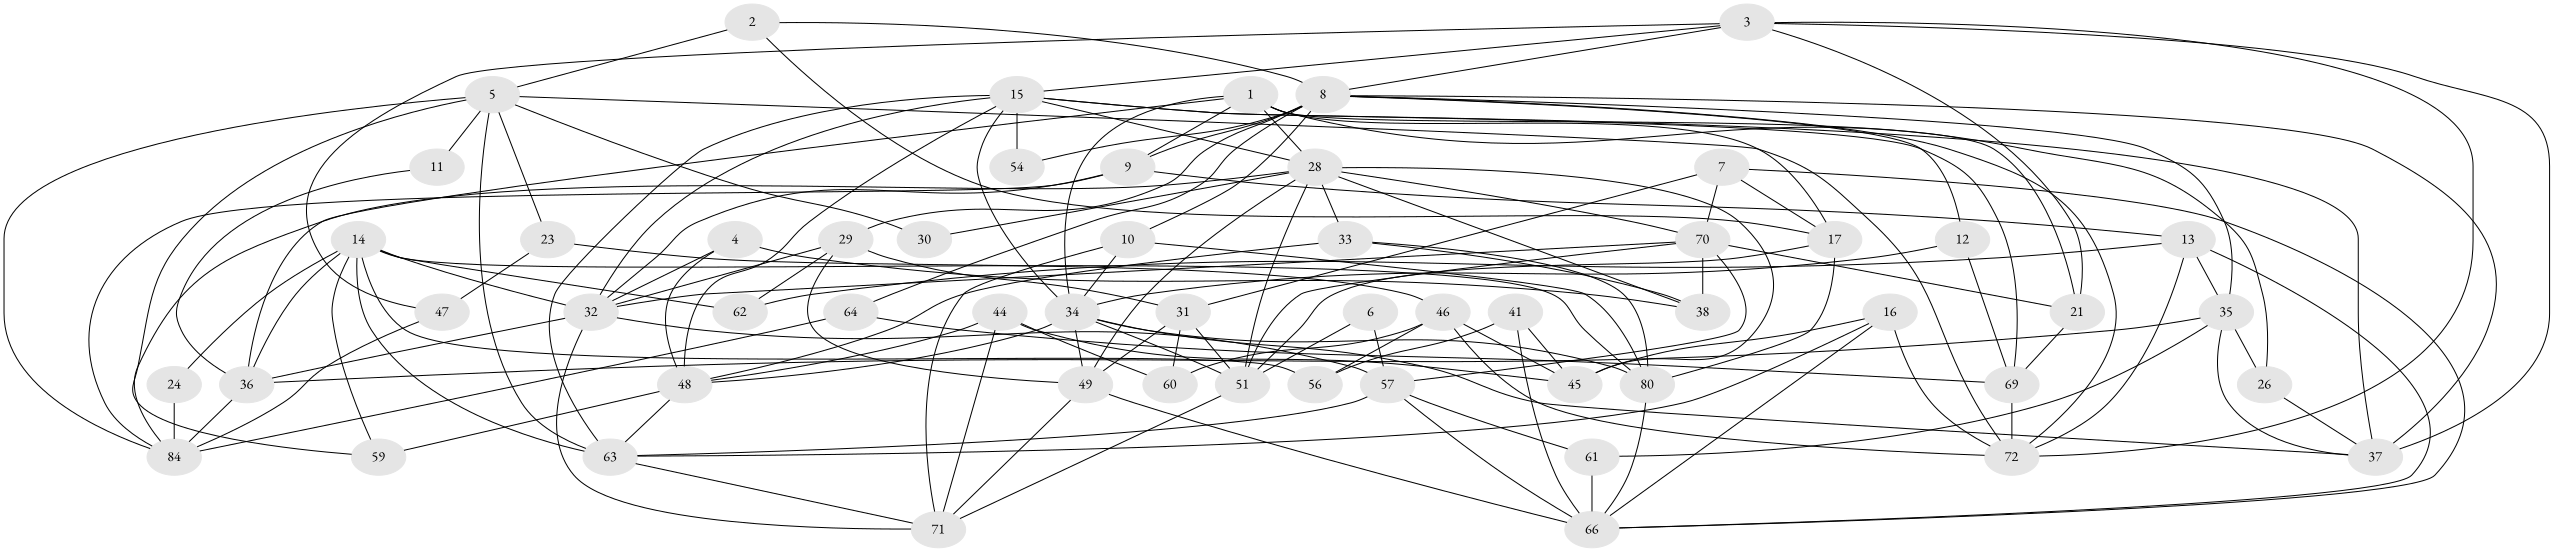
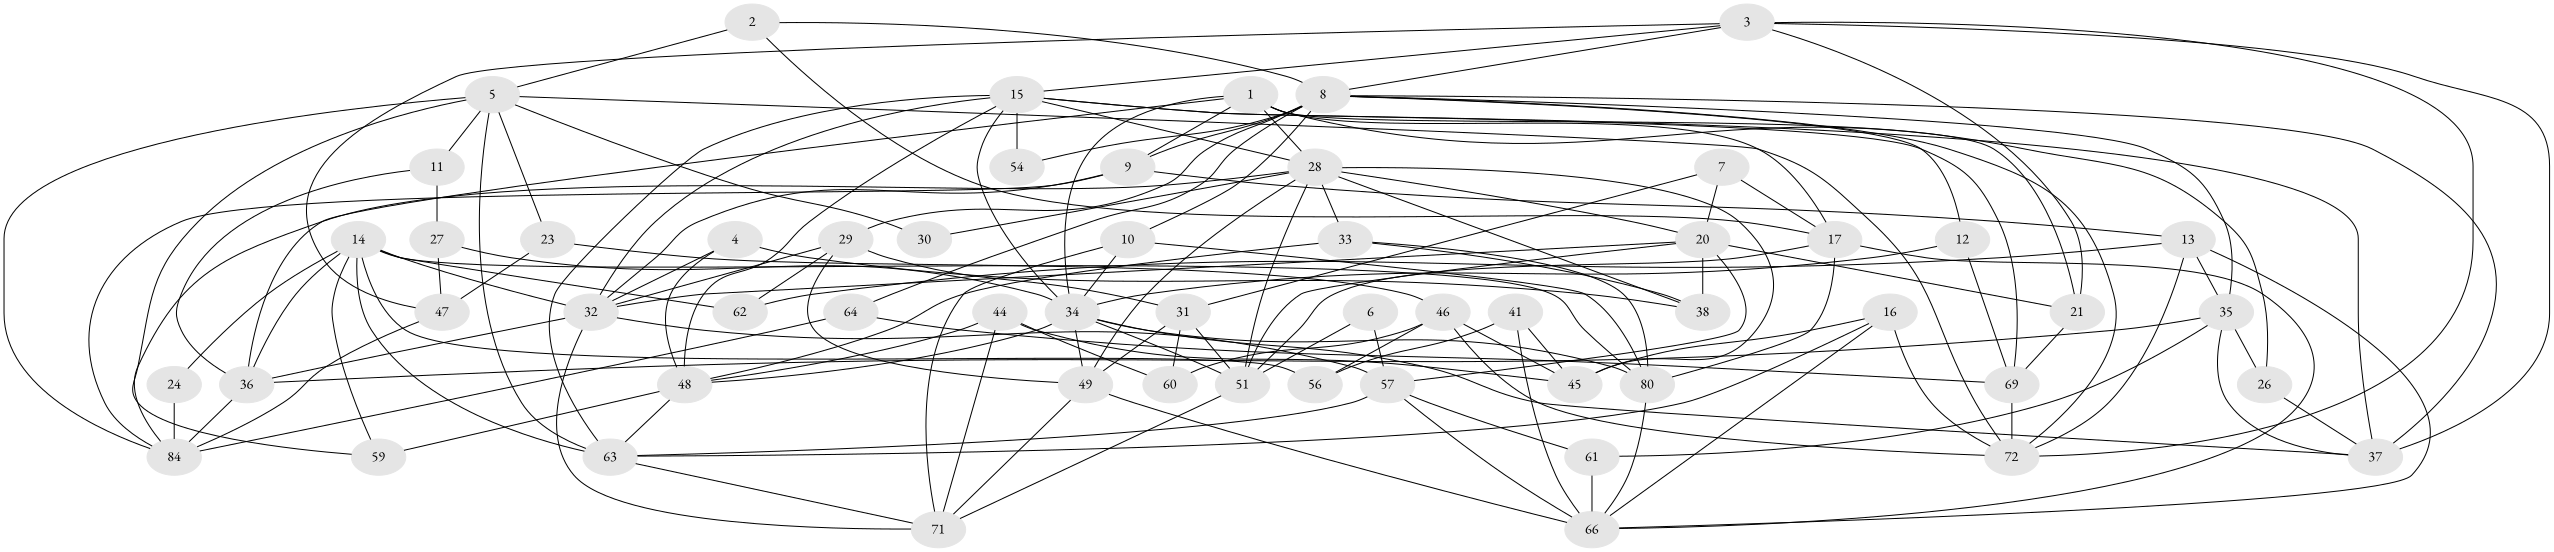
node "27": added
node "70": label "70" -> "20"
edge "7" -- "66": now "17" -- "66"
